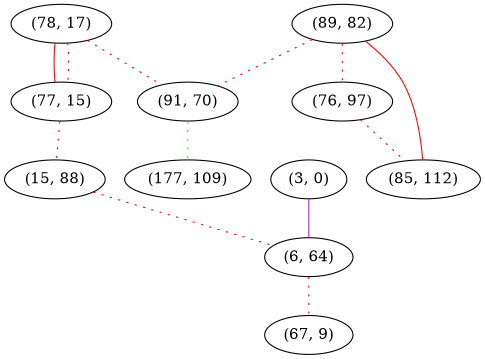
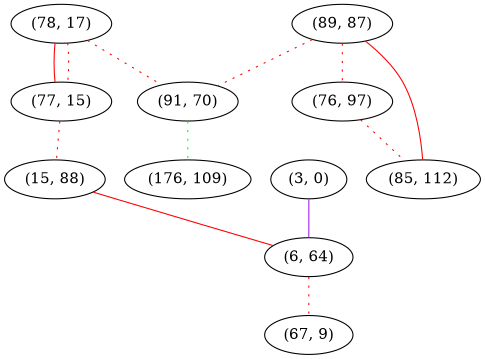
node "(89, 82)": label "(89, 82)" -> "(89, 87)"
node "(177, 109)": label "(177, 109)" -> "(176, 109)"
edge "(15, 88)" -- "(6, 64)": style dotted -> solid
